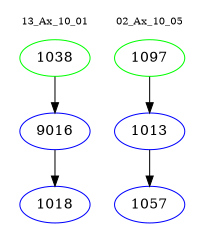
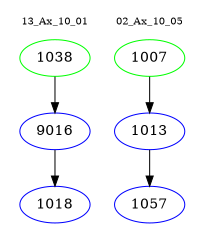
node "1097": label "1097" -> "1007"
